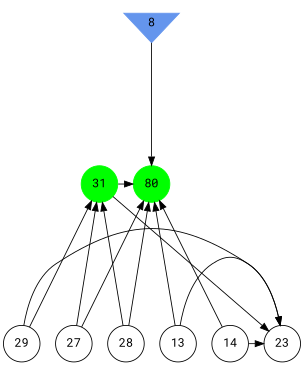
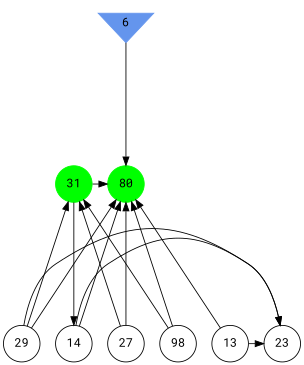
node "8": label "8" -> "6"
edge "31" -> "23": now "31" -> "14"
edge "29" -> "80": added
node "28": label "28" -> "98"
